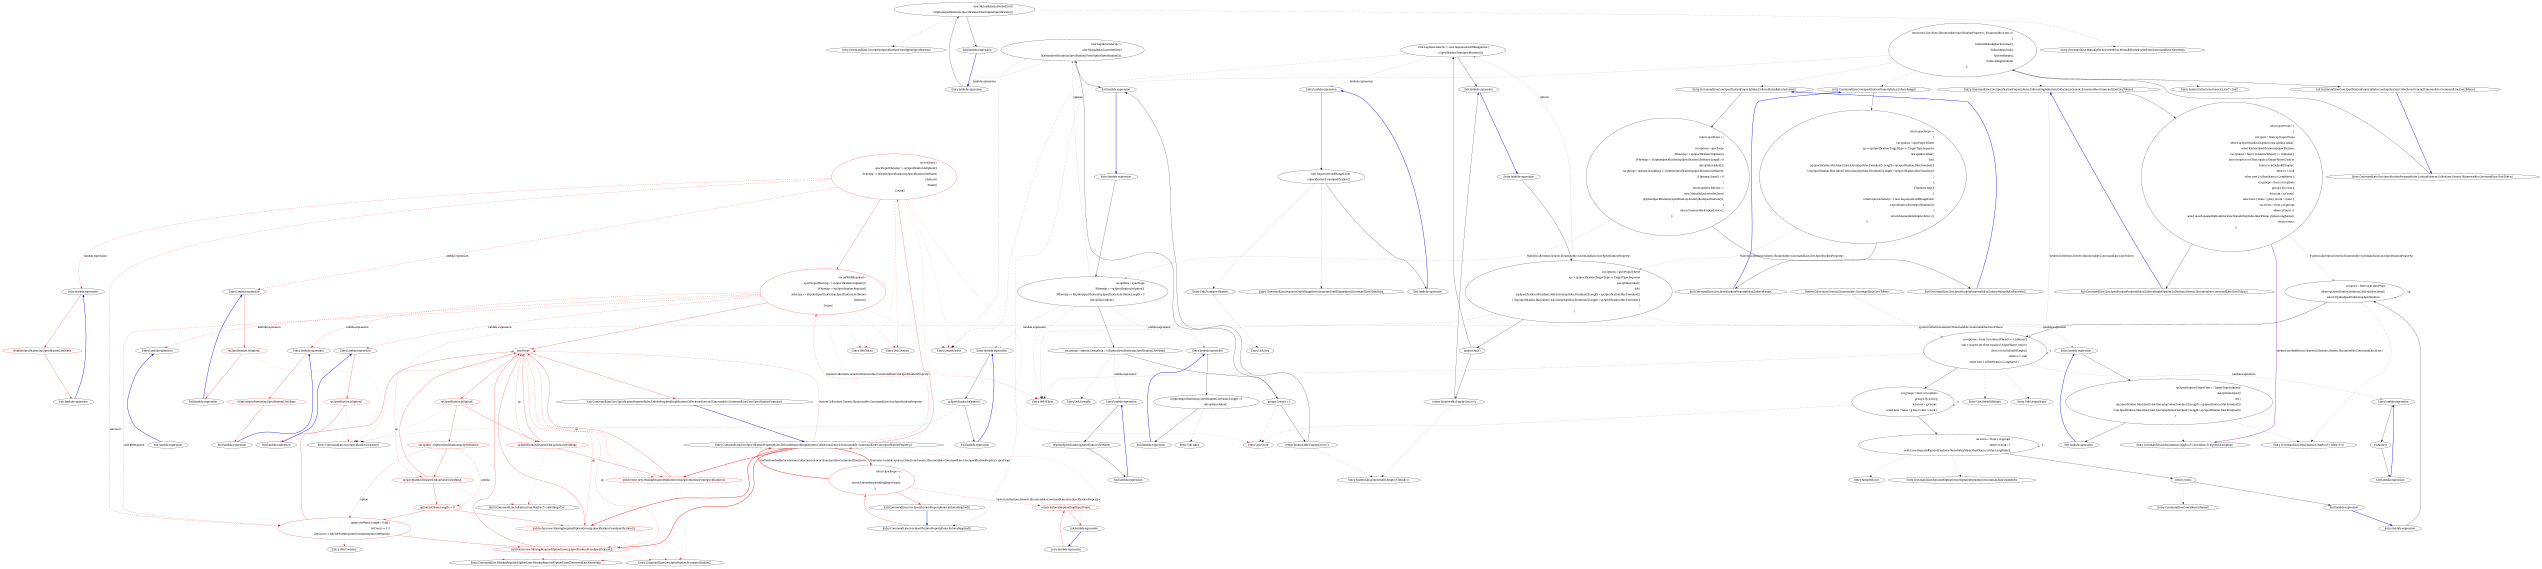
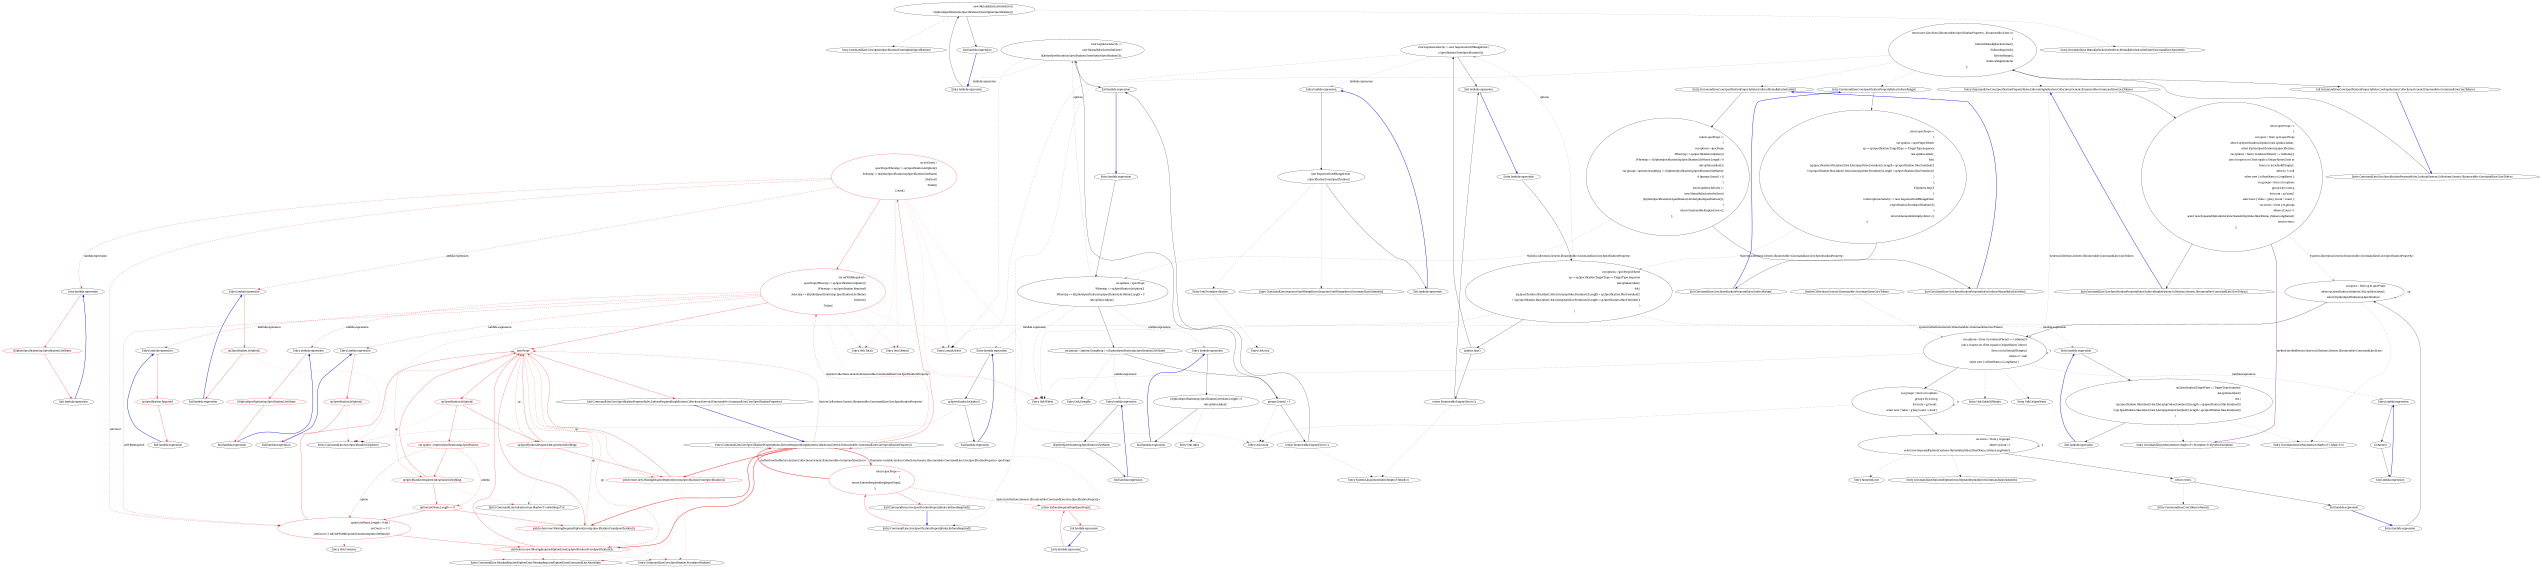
node "Entry System.Collections.Generic.List<T>.List()": removed
node "sp.Specification.Required": added
